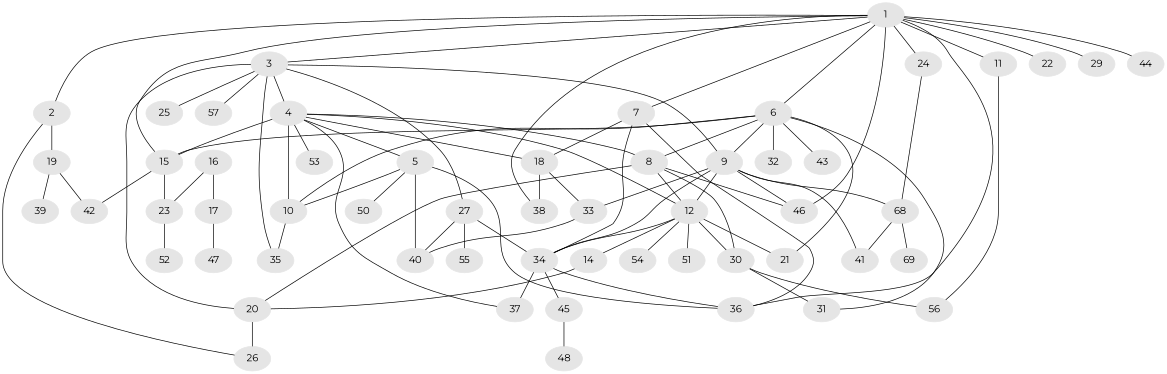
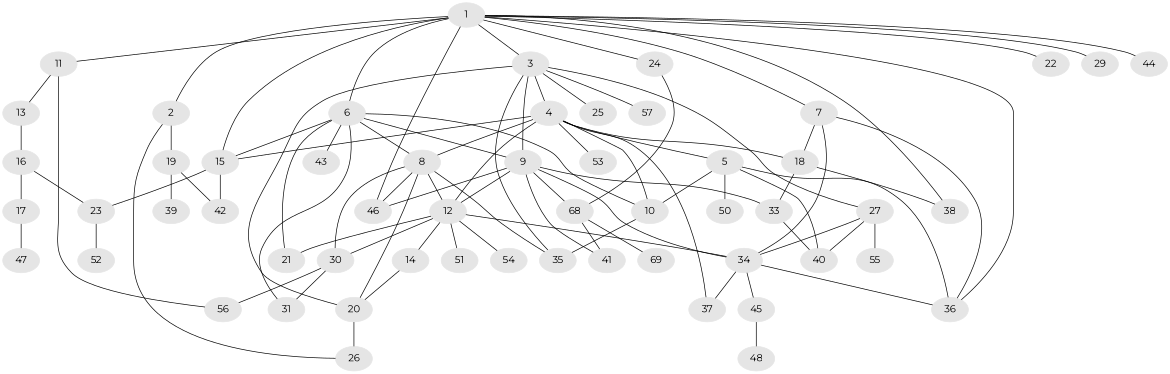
node "13": added
node "32": removed
edge "8" -- "35": added
